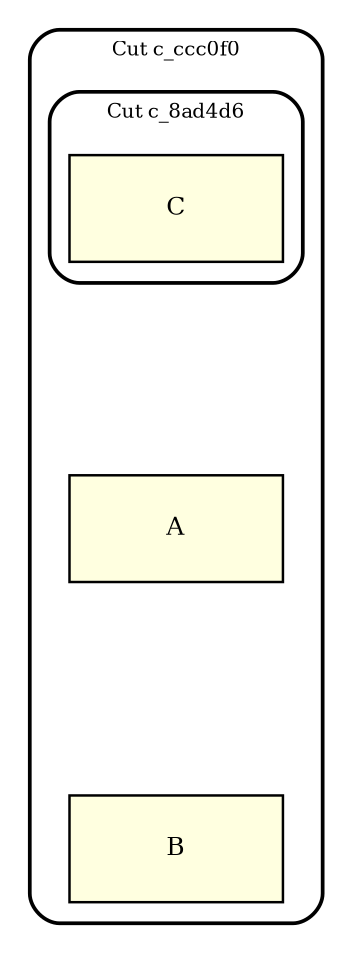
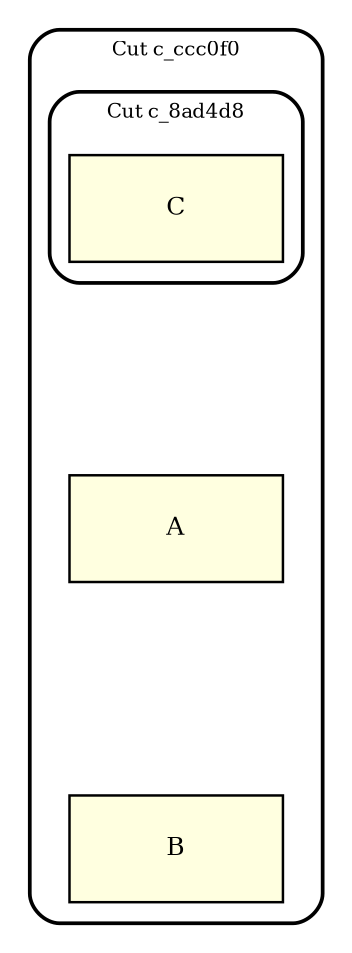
cluster "Cut c_8ad4d6": label "Cut c_8ad4d6" -> "Cut c_8ad4d8"
